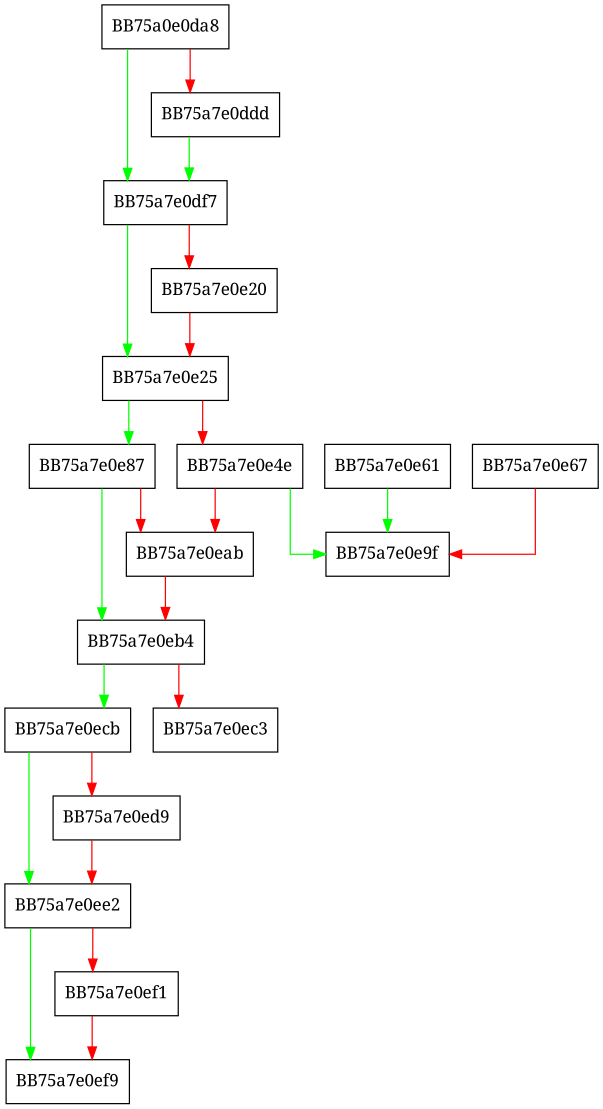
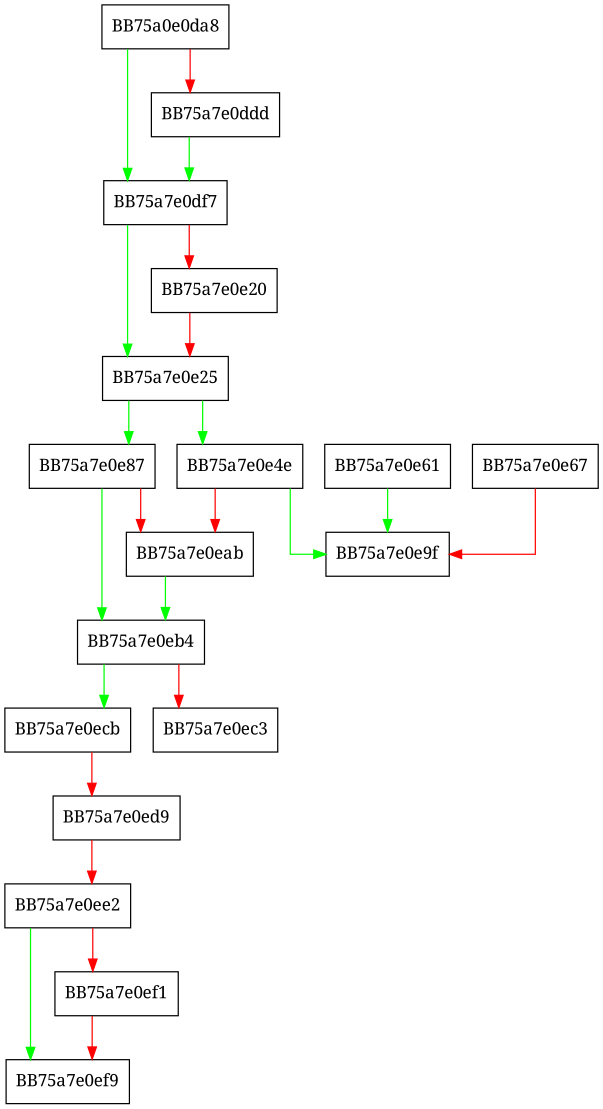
edge "BB75a7e0e25" -> "BB75a7e0e4e": color red -> green
edge "BB75a7e0eab" -> "BB75a7e0eb4": color red -> green
edge "BB75a7e0ecb" -> "BB75a7e0ee2": removed
